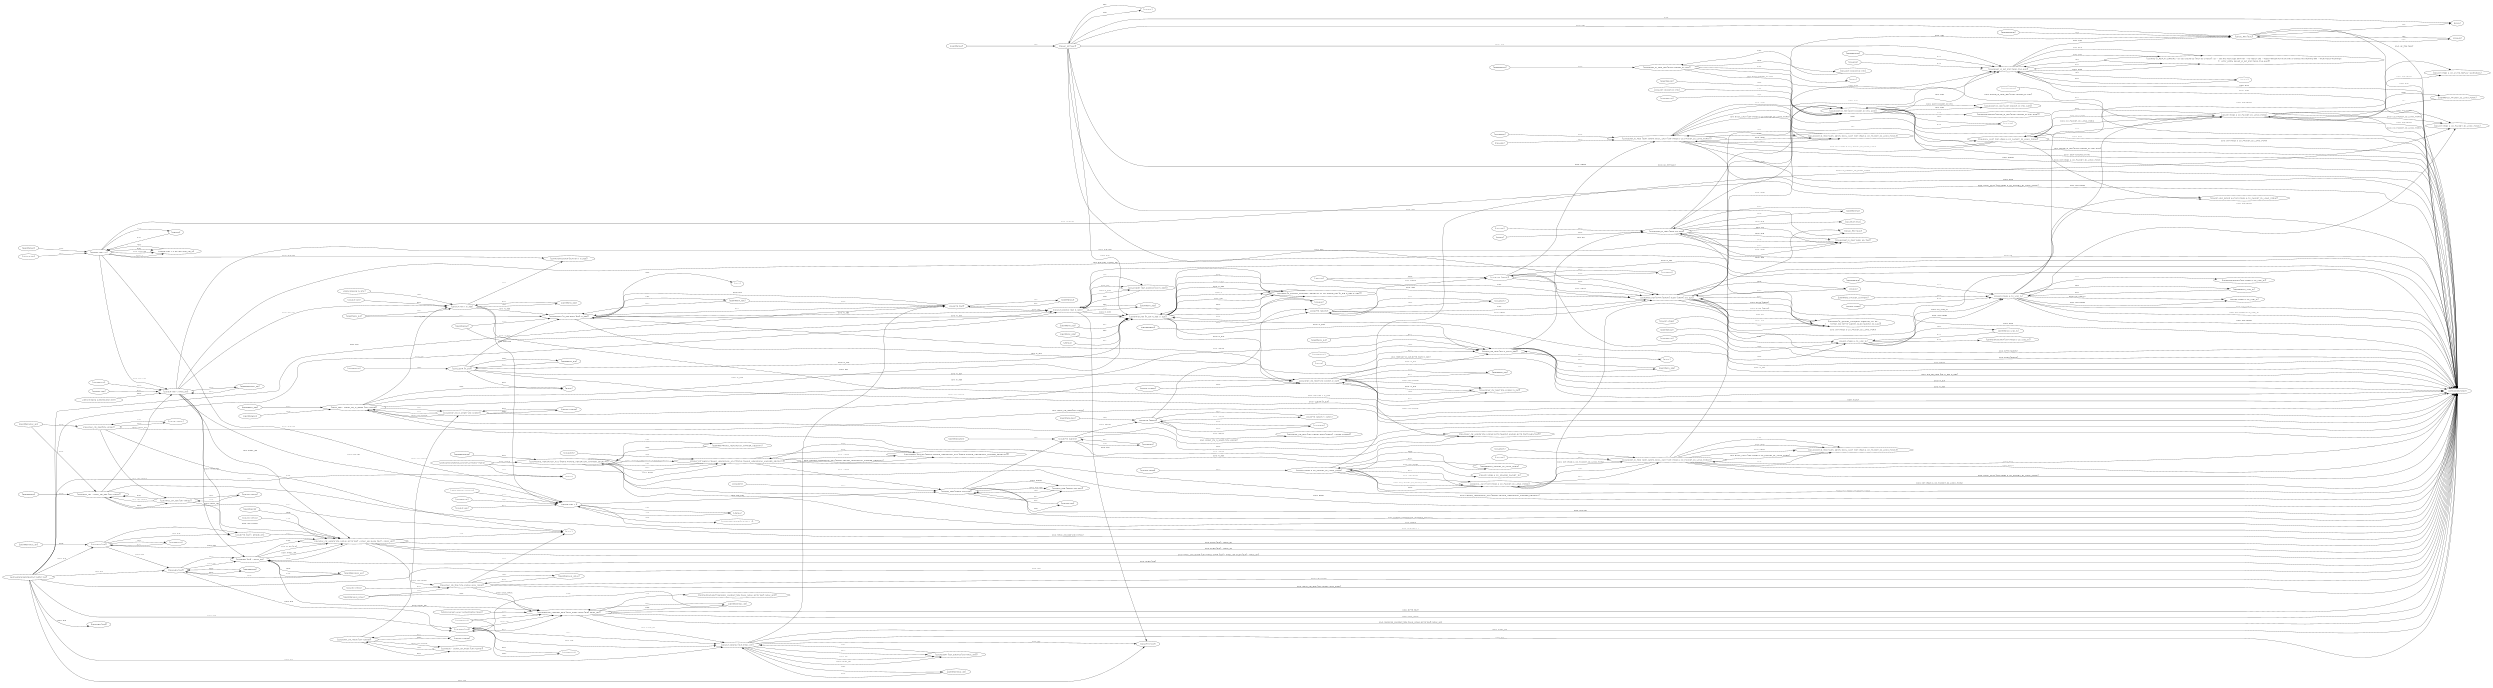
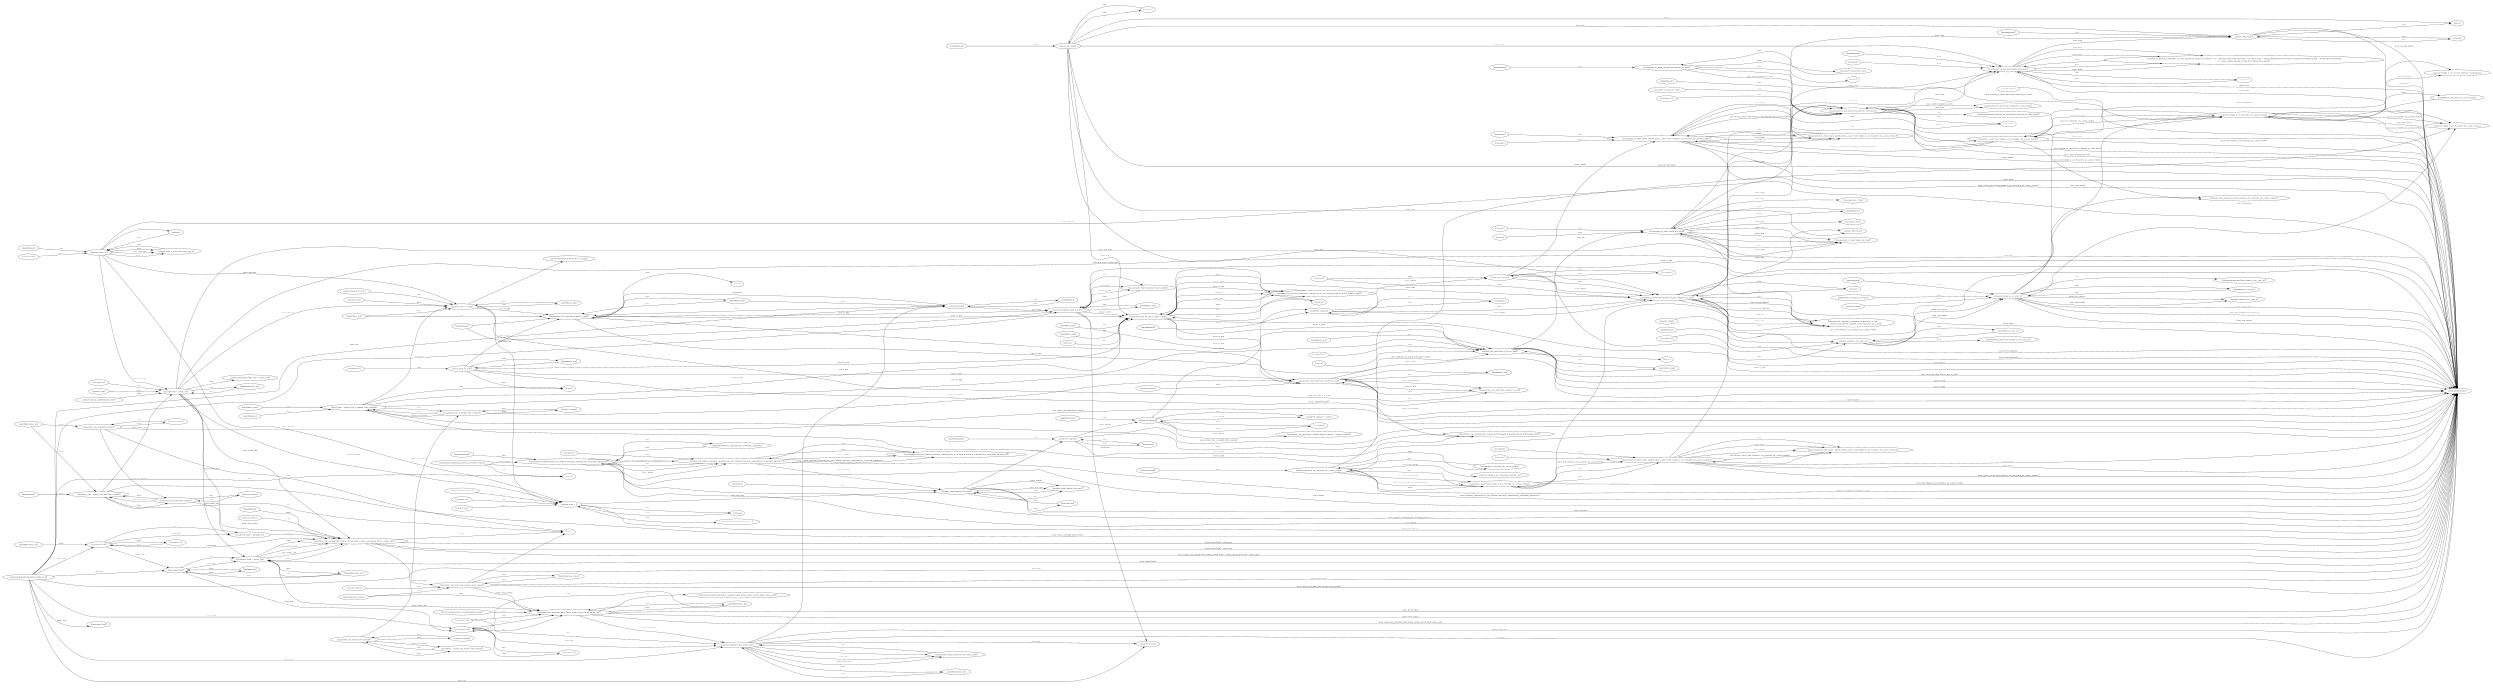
node "(Call,have_pin = true)": added
edge "(Call,buf->len > 0)" -> "(ControlStructure,if (buf->len < iv_size))": now "(Call,buf->len > 0)" -> "(Call,buf->len < iv_size)"
edge "(Call,buf_advance (buf, iv_size))" -> "(Call,buf_set_read (&b, iv_buf, iv_size))": added, label "DDG: iv_size"
node "(ControlStructure,if (buf->len < hmac_len))": added
